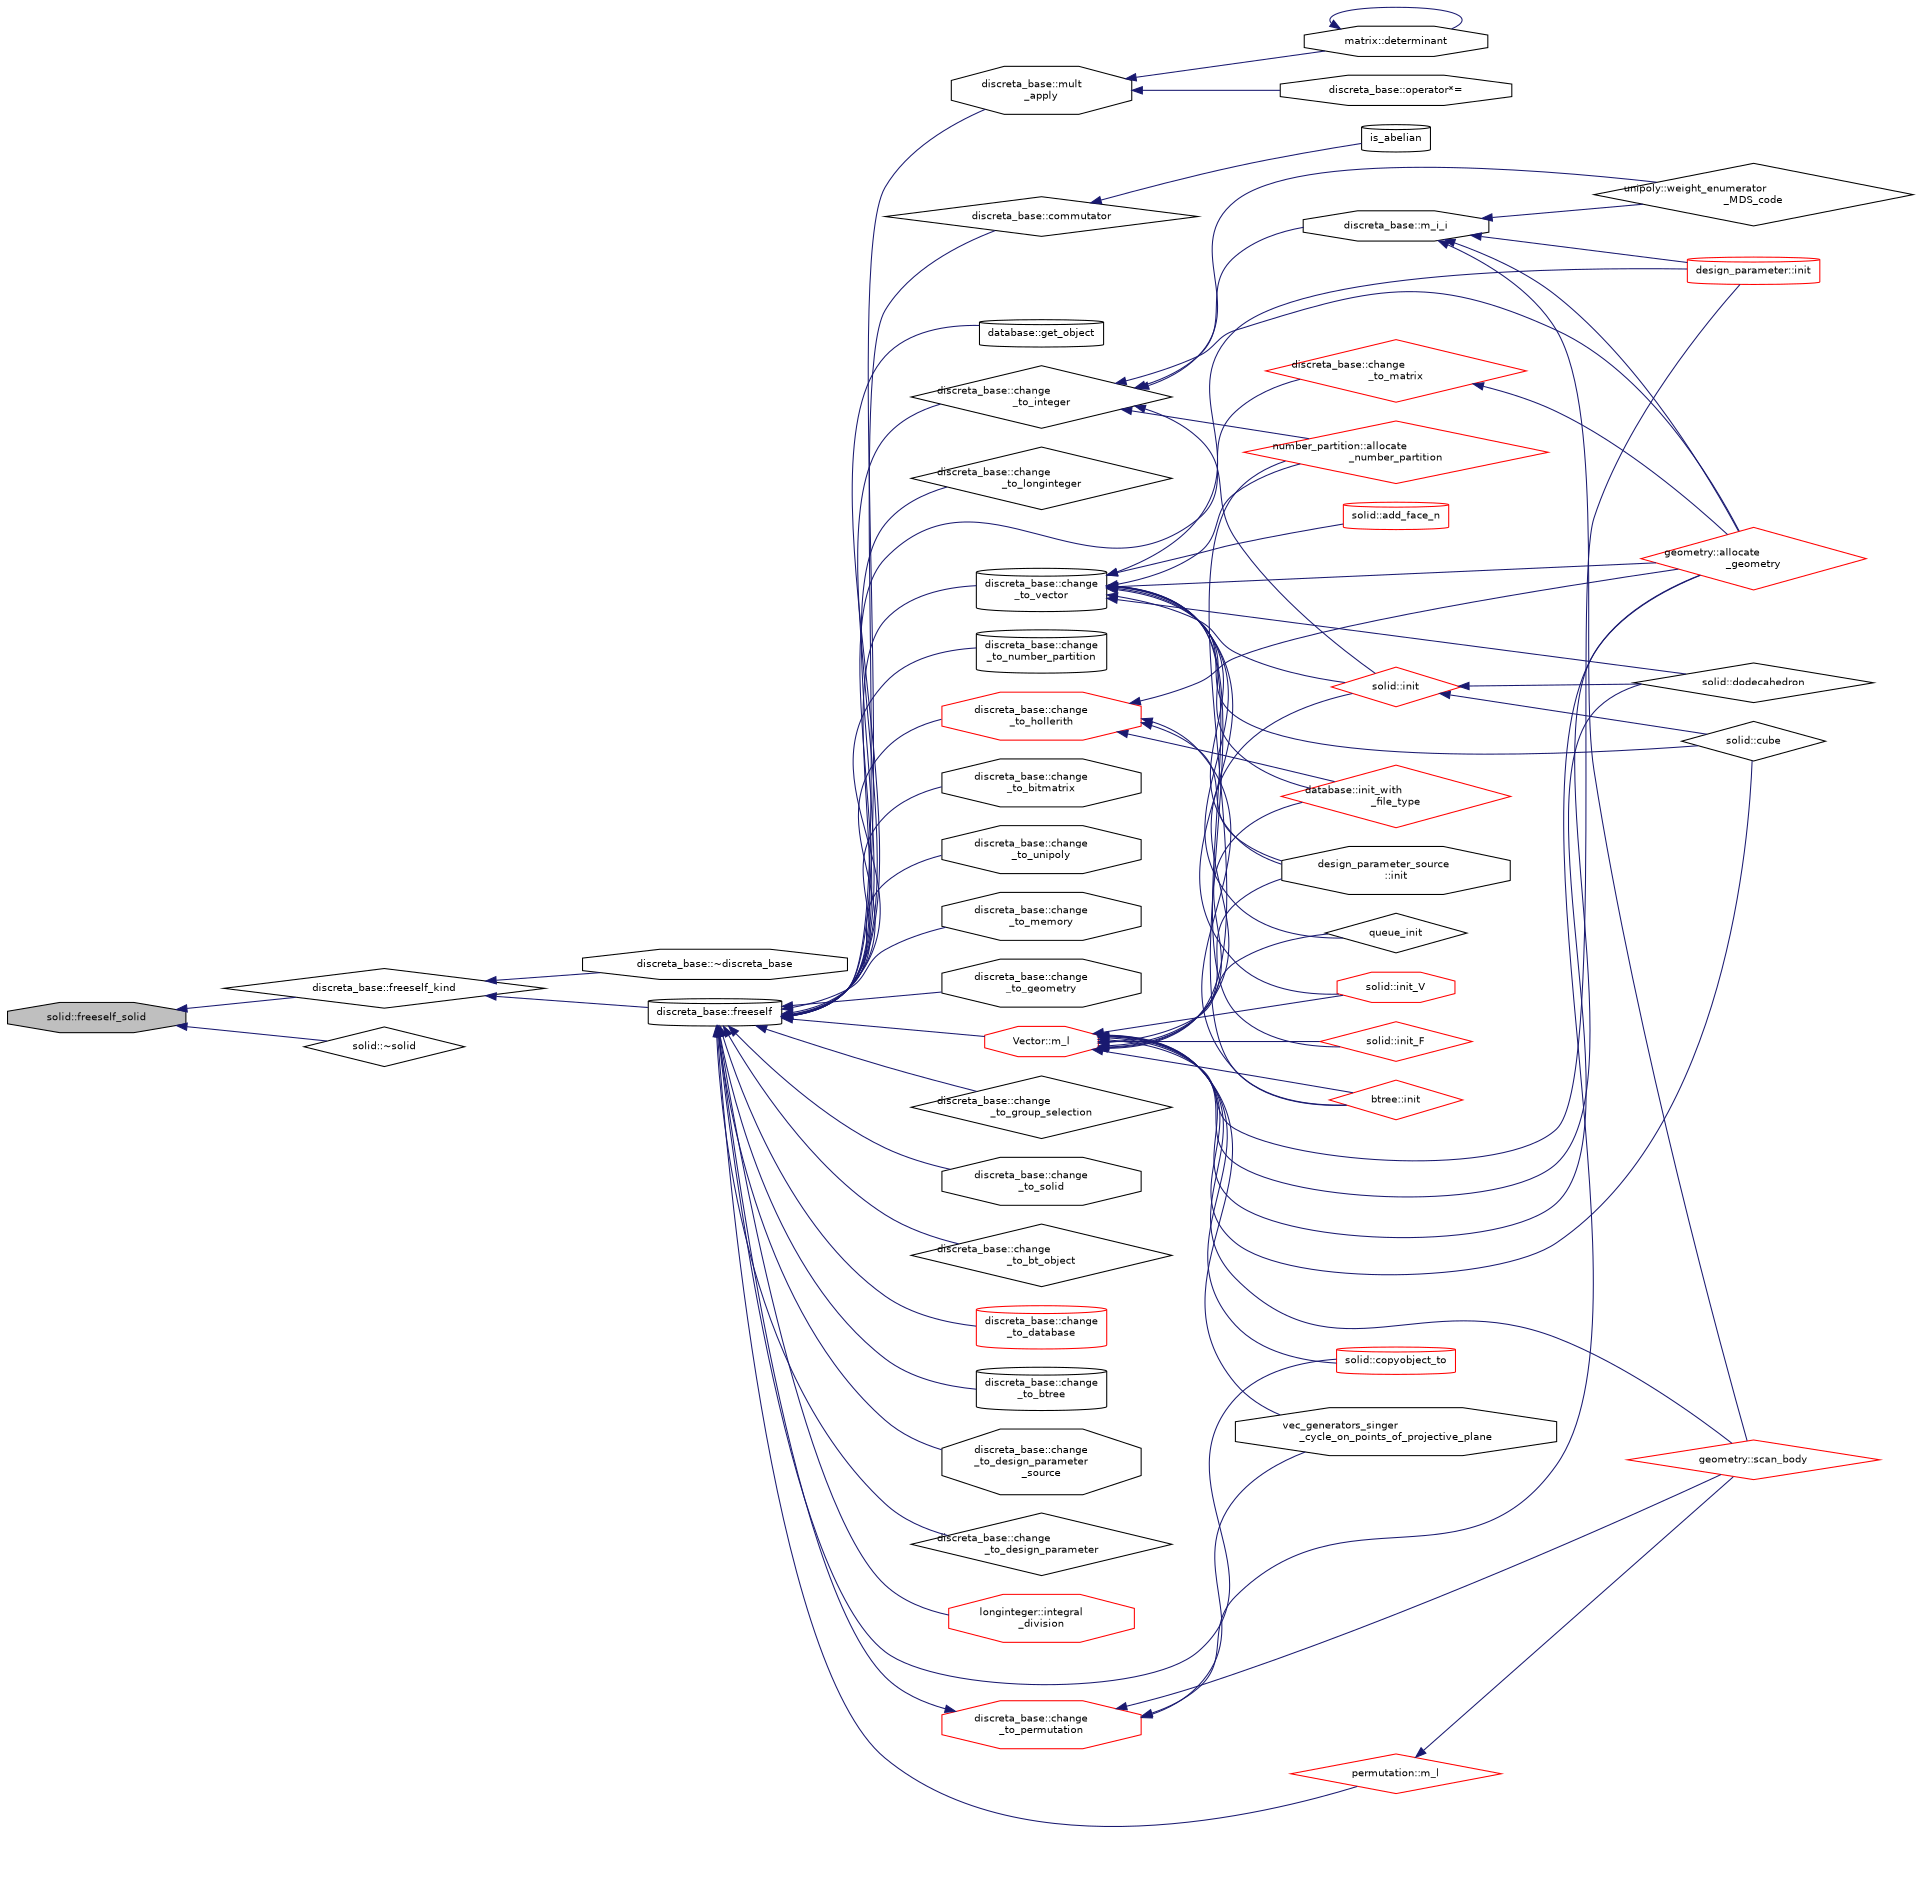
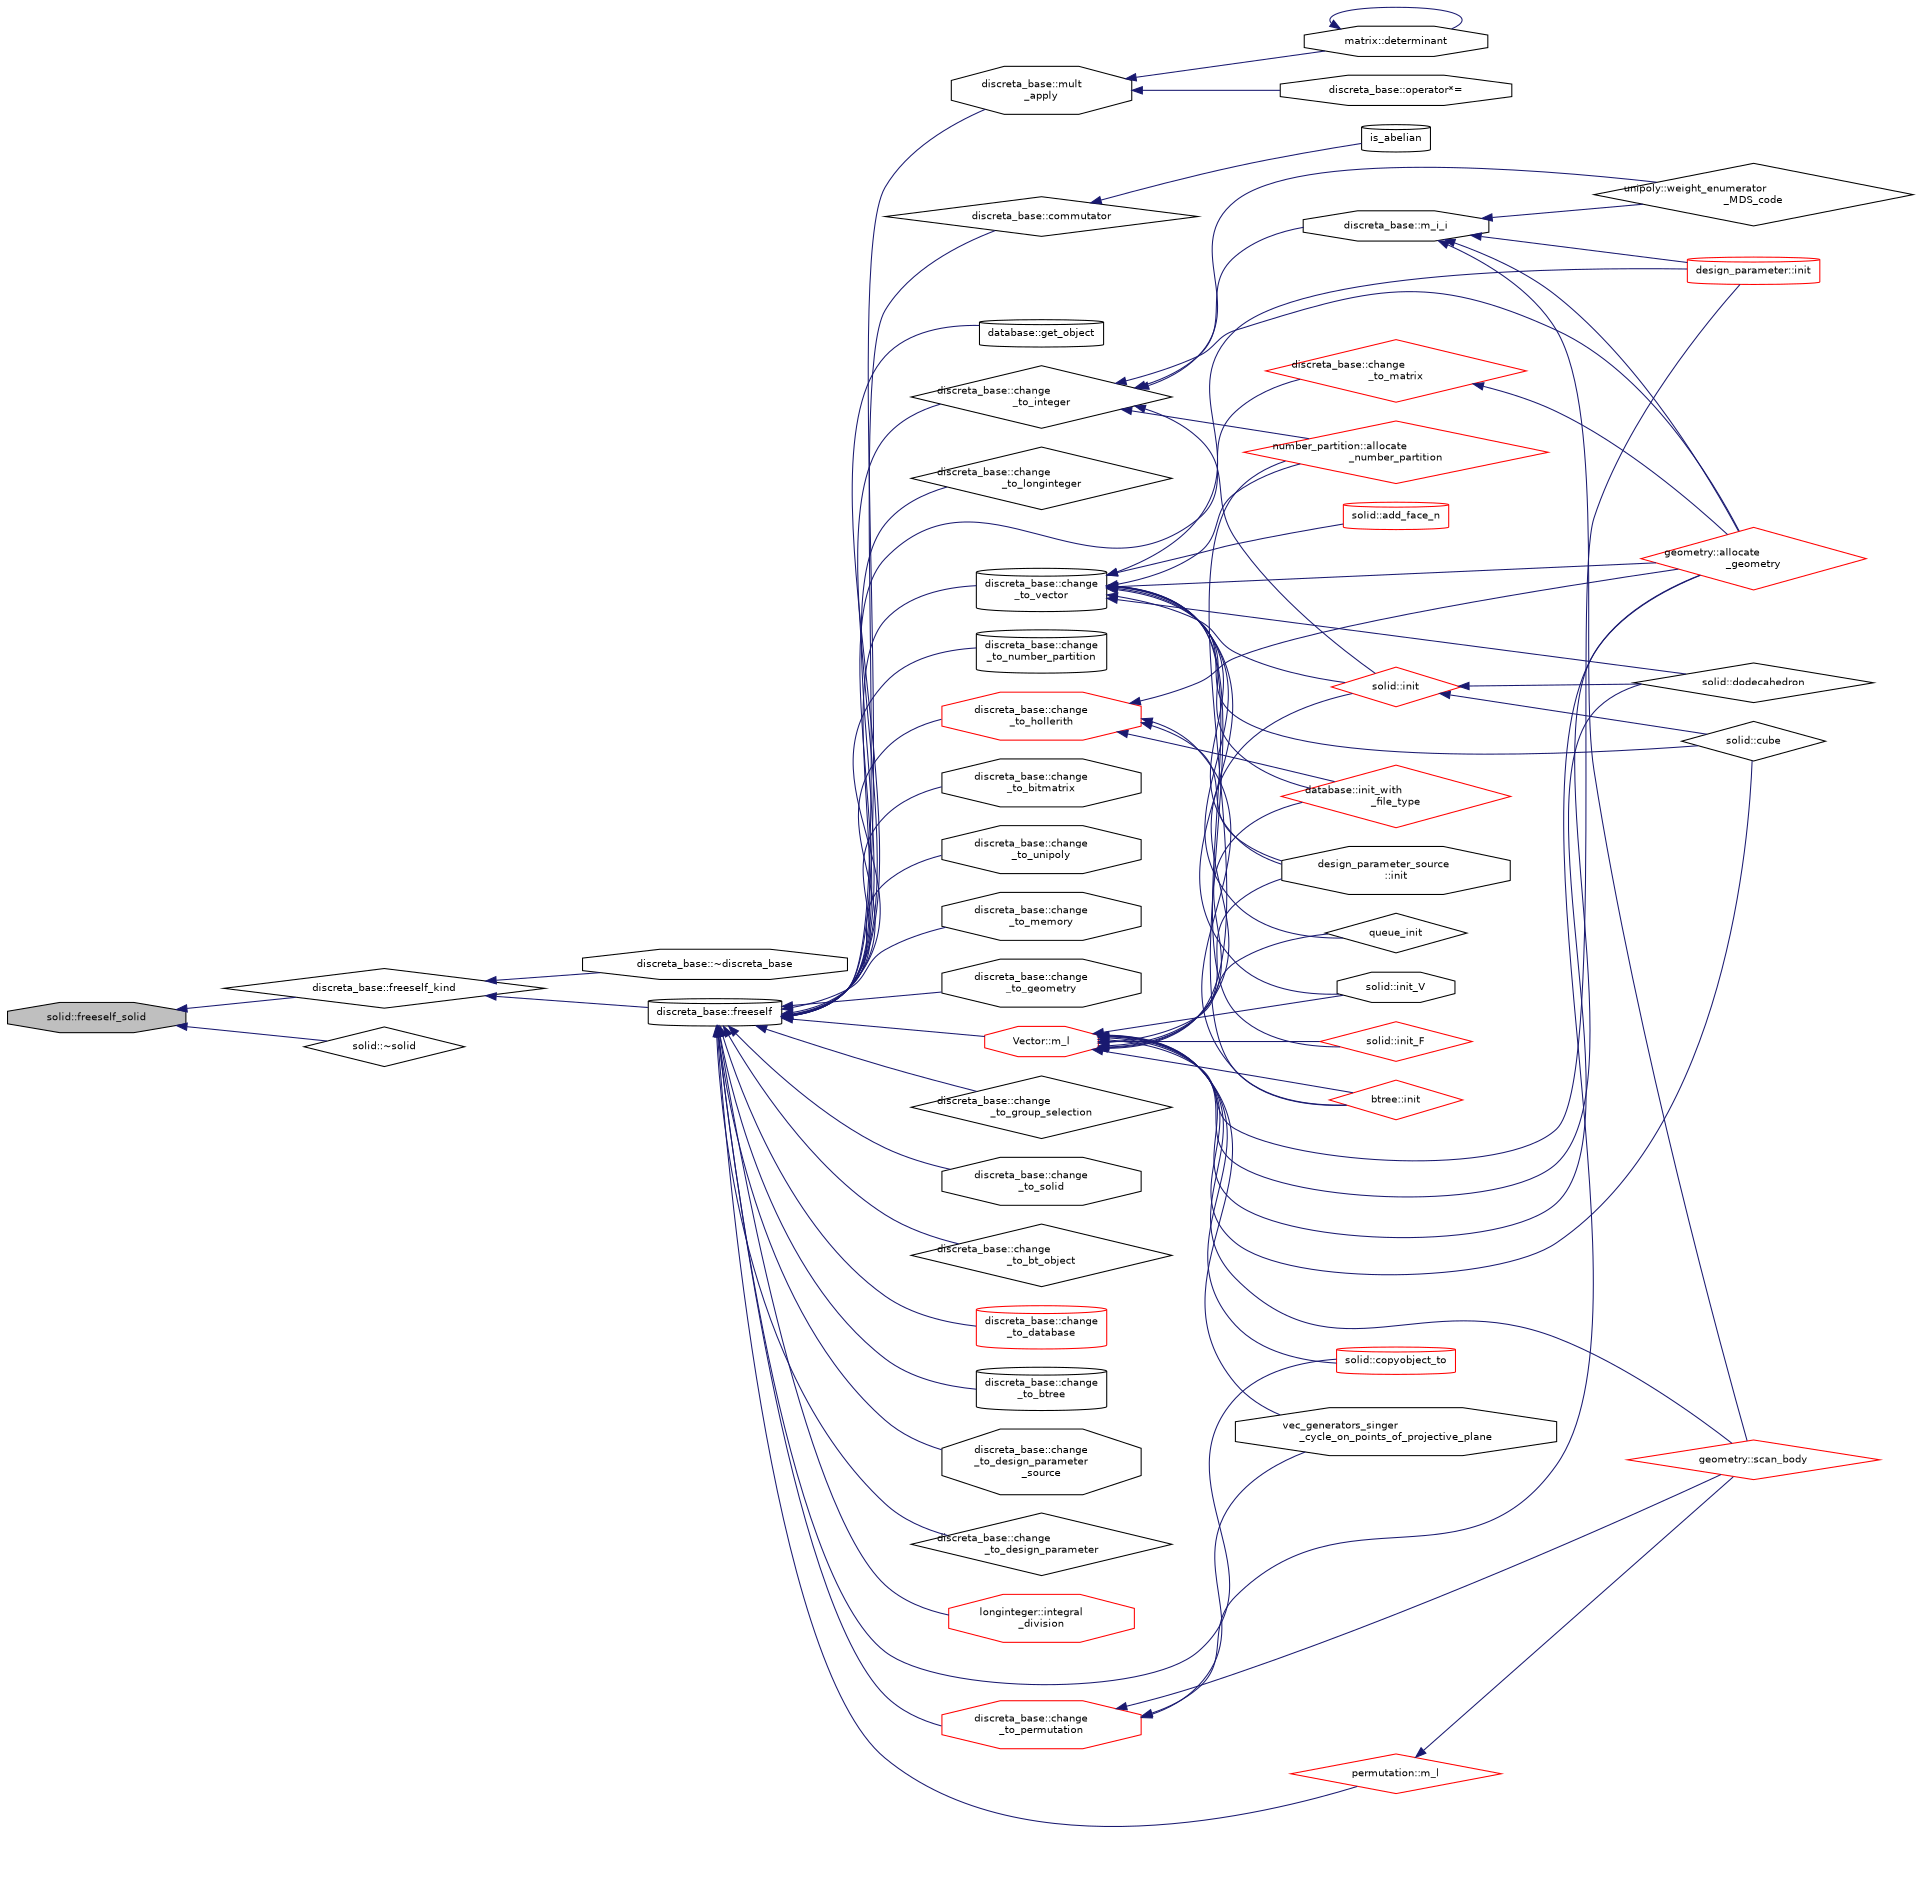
node "solid::init_V": color red -> black
edge "discreta_base::freeself" -> "discreta_base::change _to_permutation": reversed
